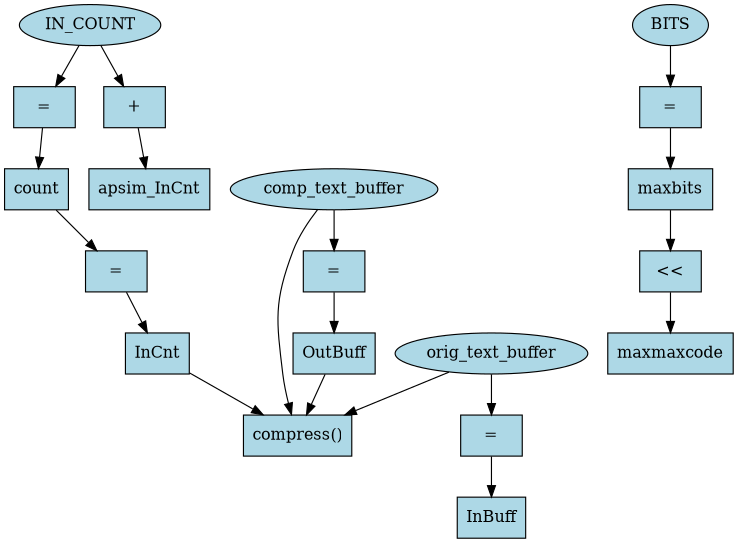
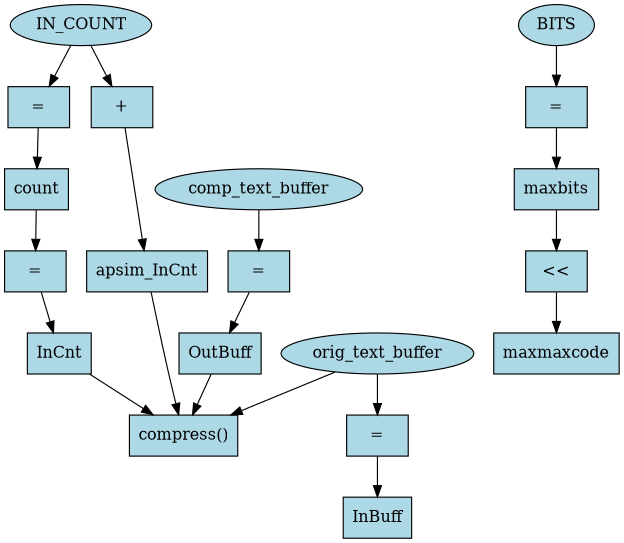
edge "comp_text_buffer" -> "compress()": now "apsim_InCnt" -> "compress()"
